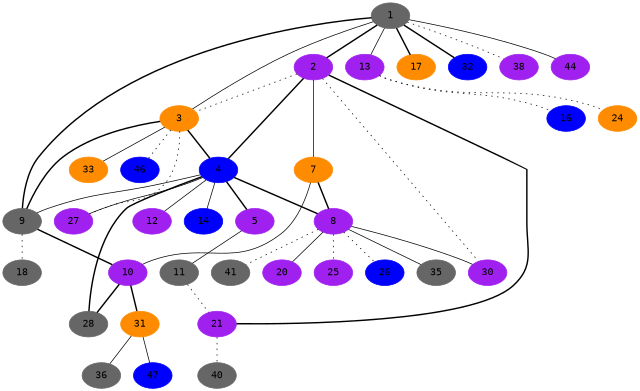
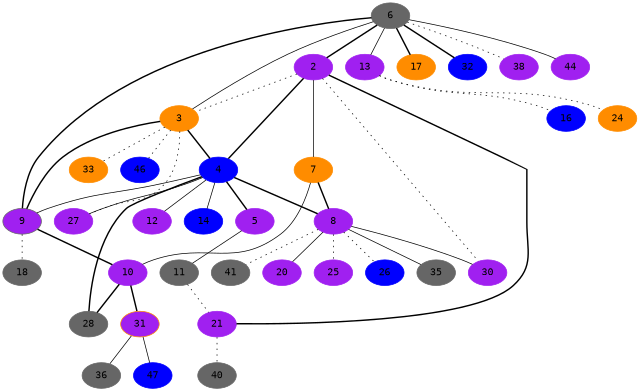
node "1": label "1" -> "6"
edge "3" -- "33": style solid -> dotted
node "9": fillcolor gray40 -> purple
node "31": fillcolor darkorange -> purple
